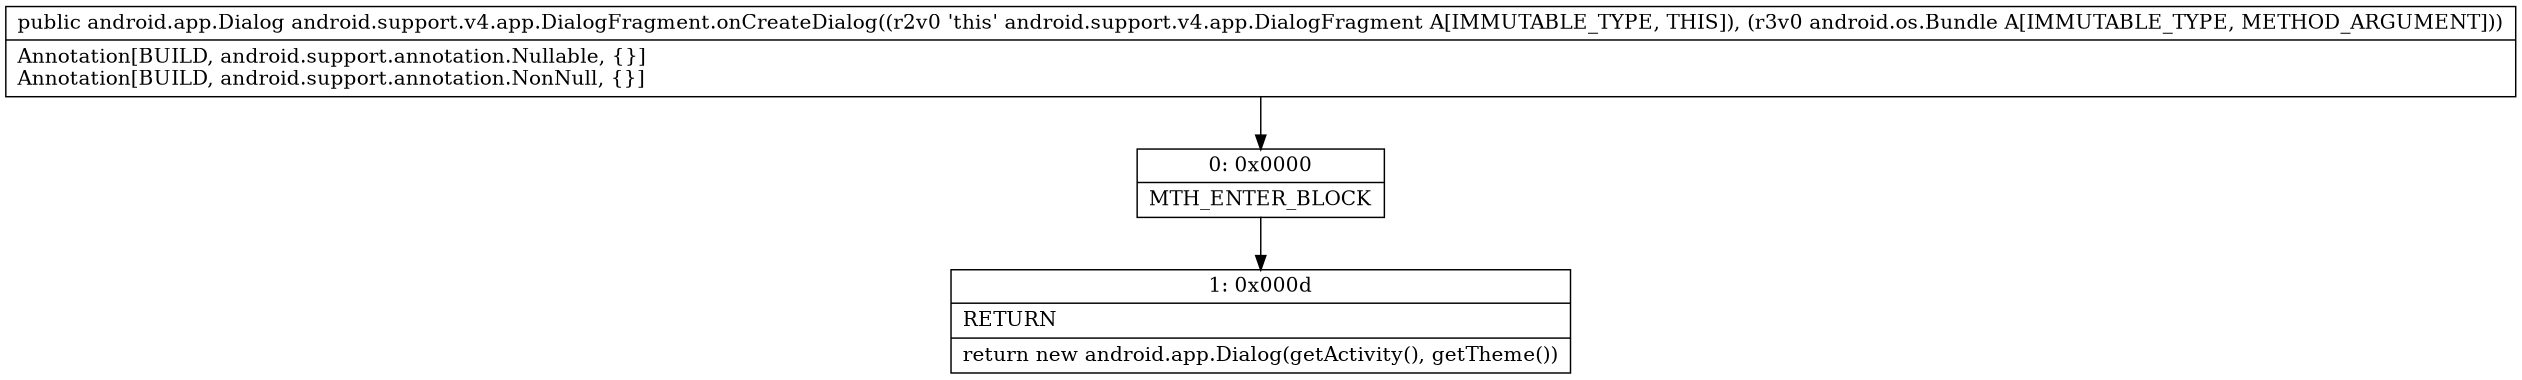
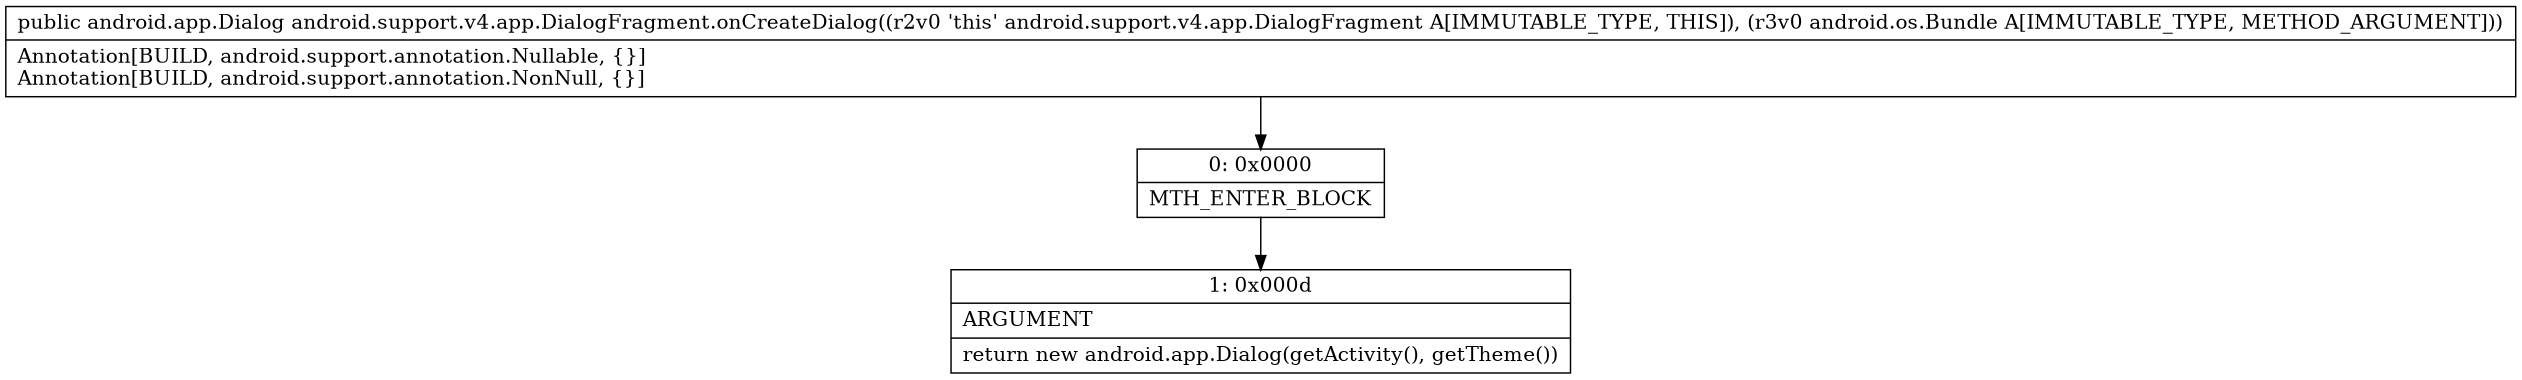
node "1: 0x000d": text "RETURN" -> "ARGUMENT"
